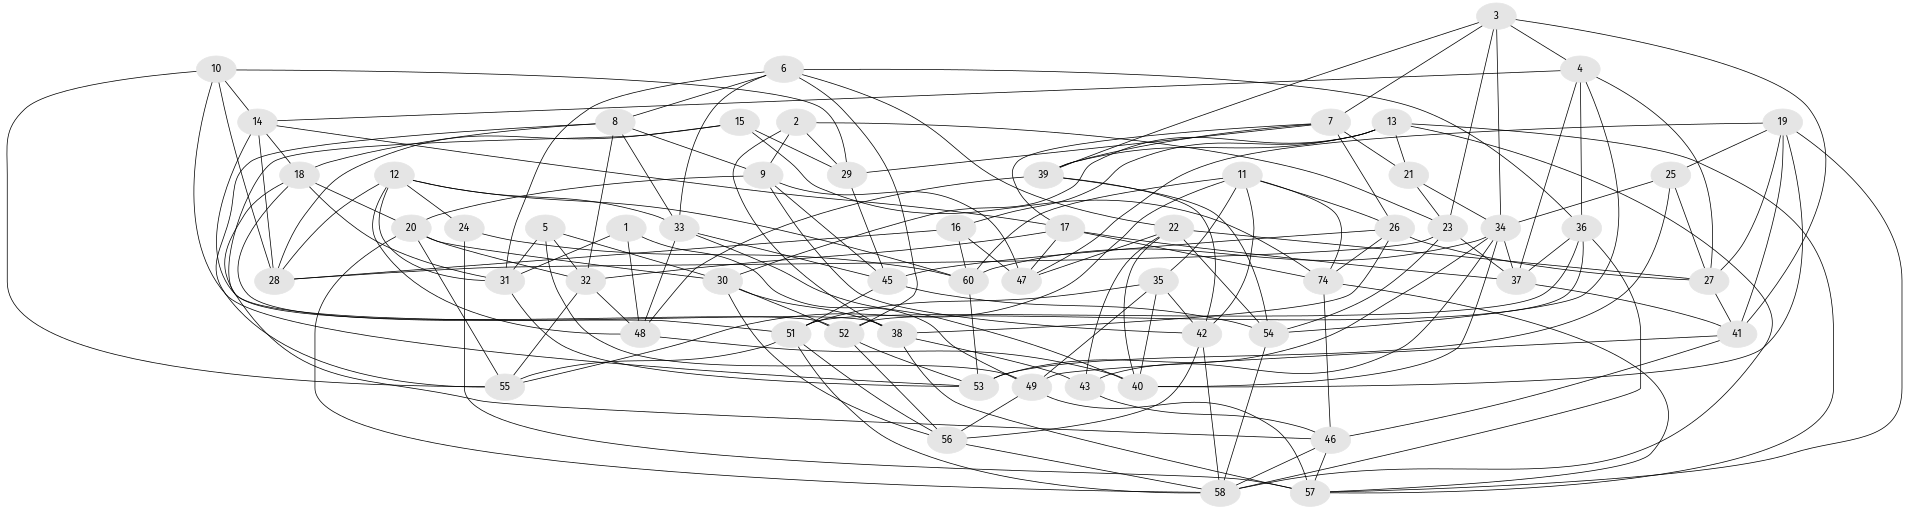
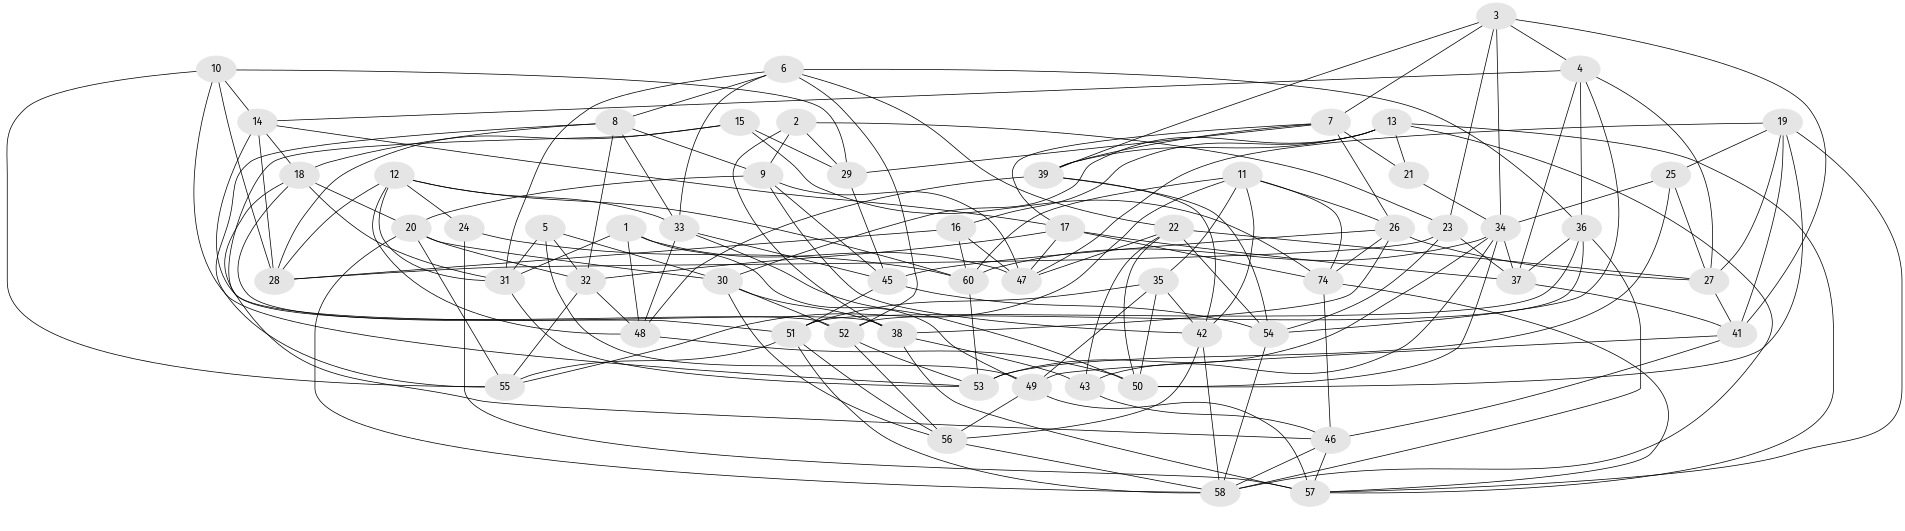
edge "21" -- "23": removed
edge "1" -- "47": added
node "40": label "40" -> "50"
